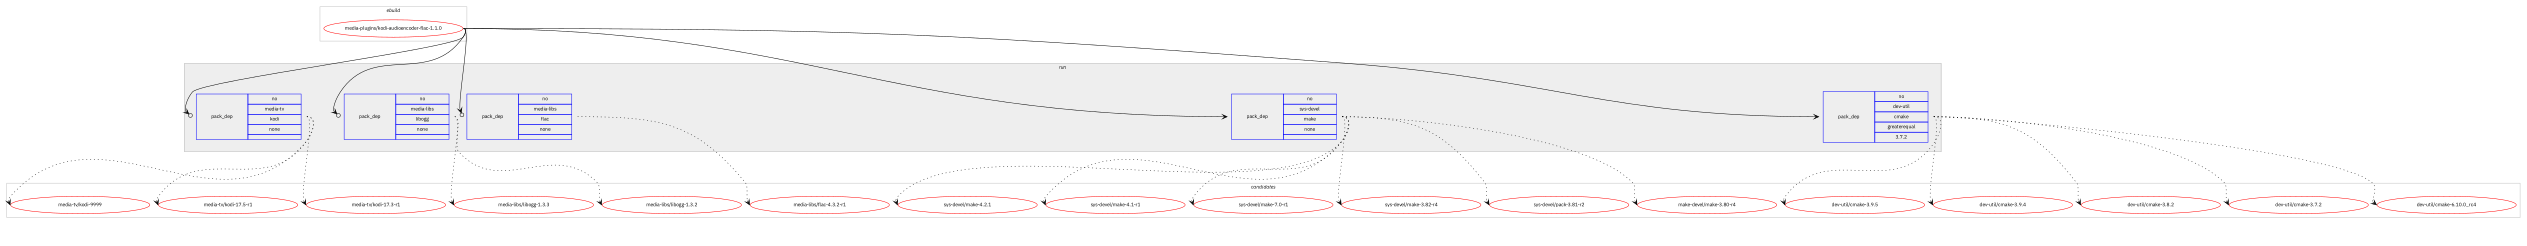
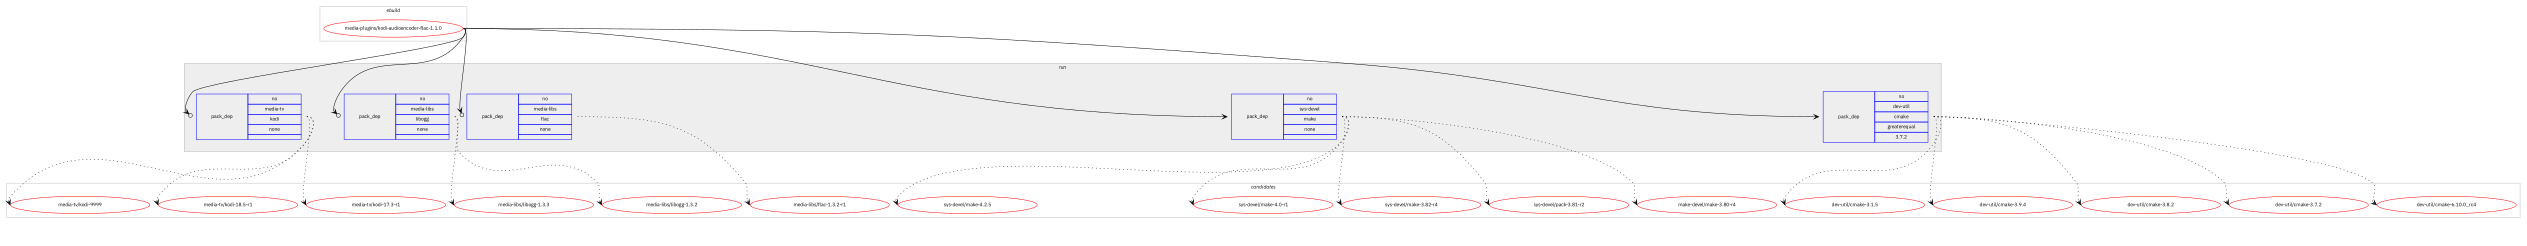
node "media-tv/kodi-17.5-r1": label "media-tv/kodi-17.5-r1" -> "media-tv/kodi-18.5-r1"
node "media-libs/flac-4.3.2-r1": label "media-libs/flac-4.3.2-r1" -> "media-libs/flac-1.3.2-r1"
node "sys-devel/make-4.2.1": label "sys-devel/make-4.2.1" -> "sys-devel/make-4.2.5"
node "sys-devel/make-4.1-r1": removed
node "sys-devel/make-7.0-r1": label "sys-devel/make-7.0-r1" -> "sys-devel/make-4.0-r1"
node "dev-util/cmake-3.9.5": label "dev-util/cmake-3.9.5" -> "dev-util/cmake-3.1.5"
